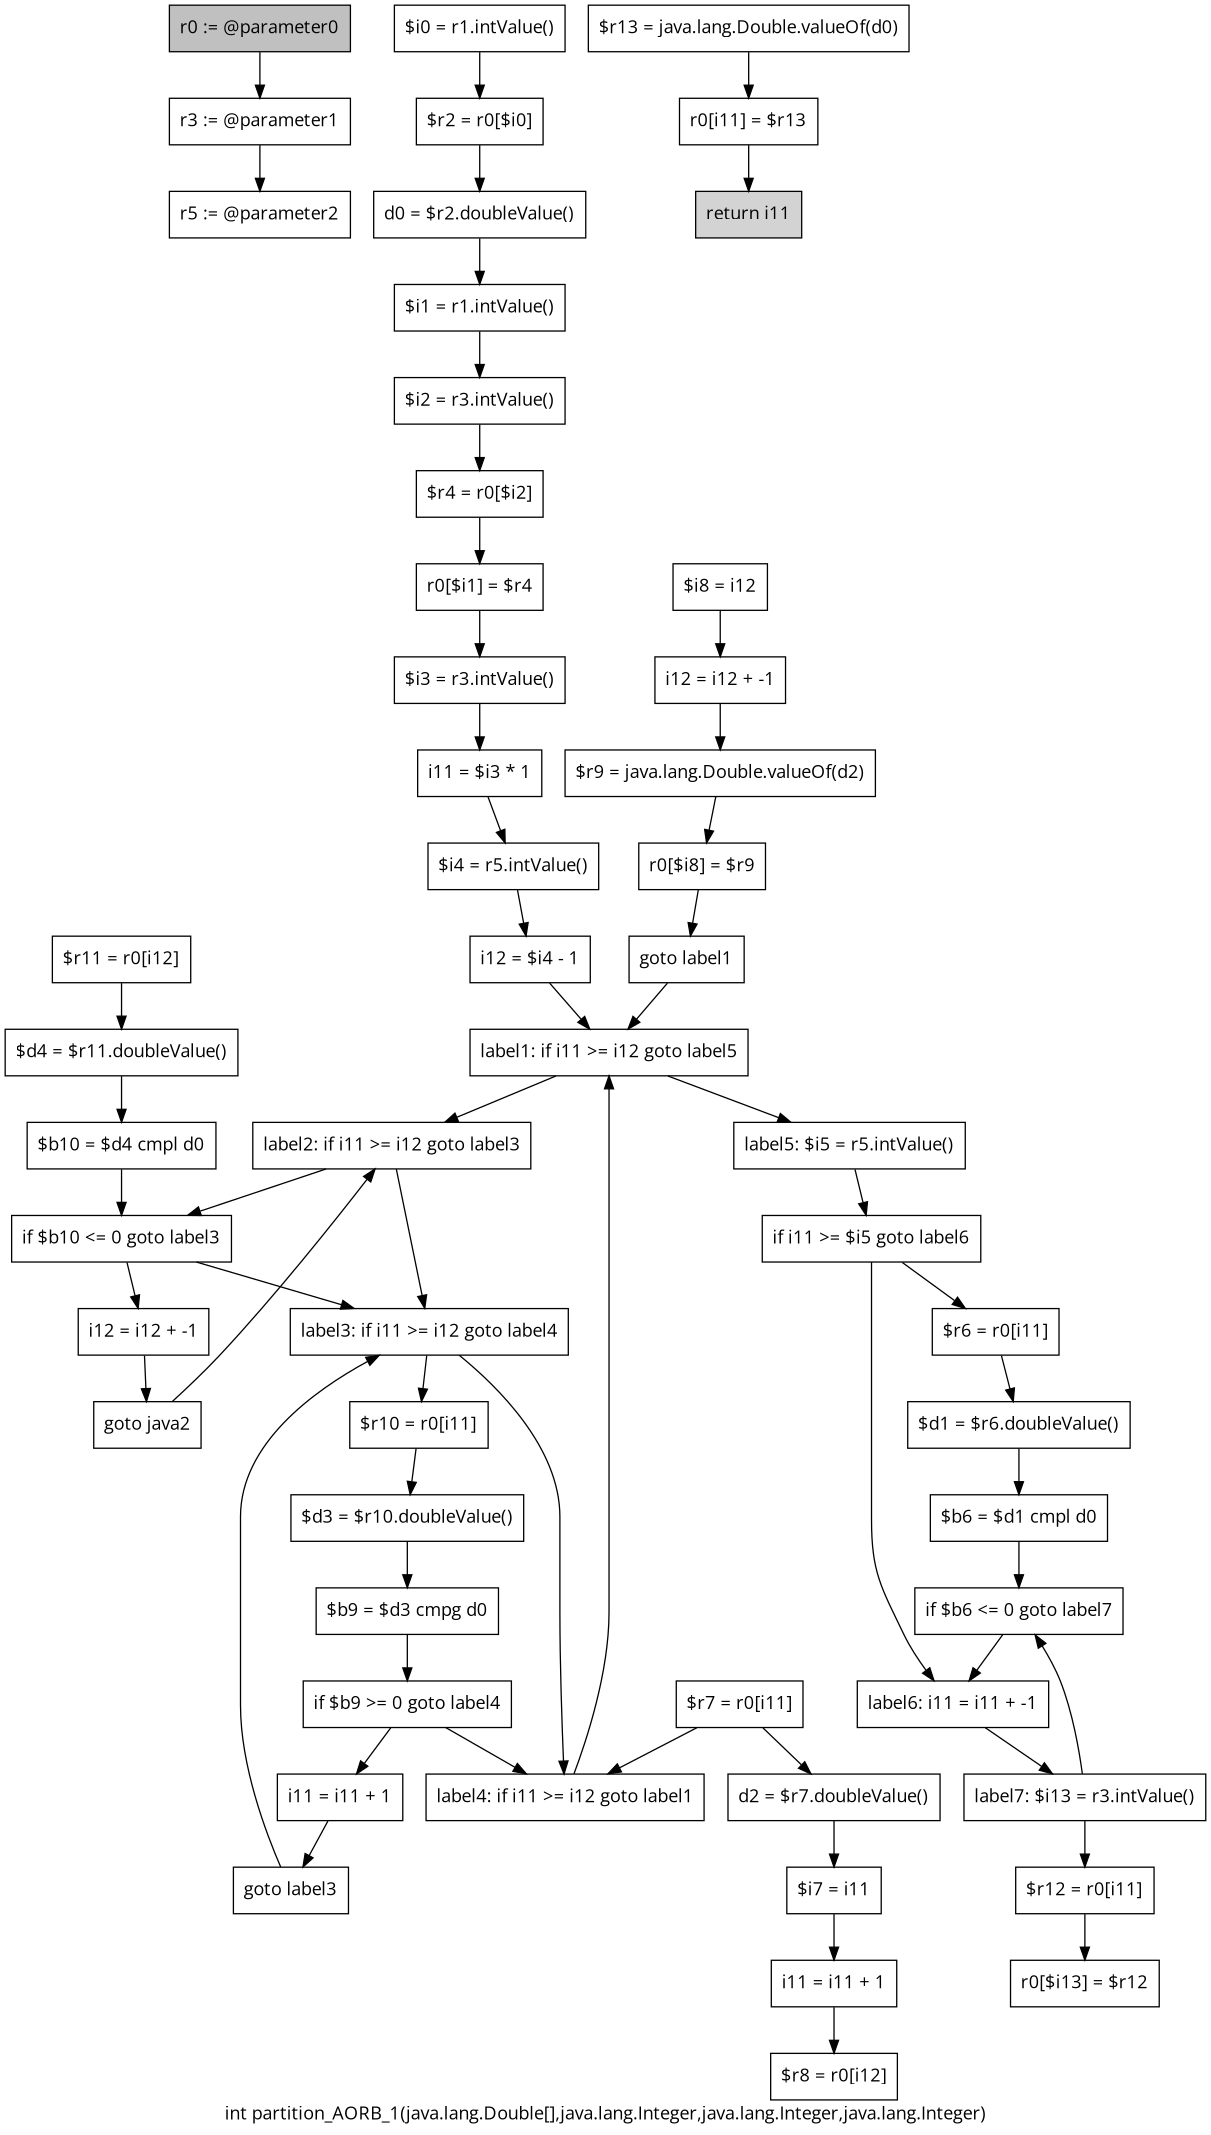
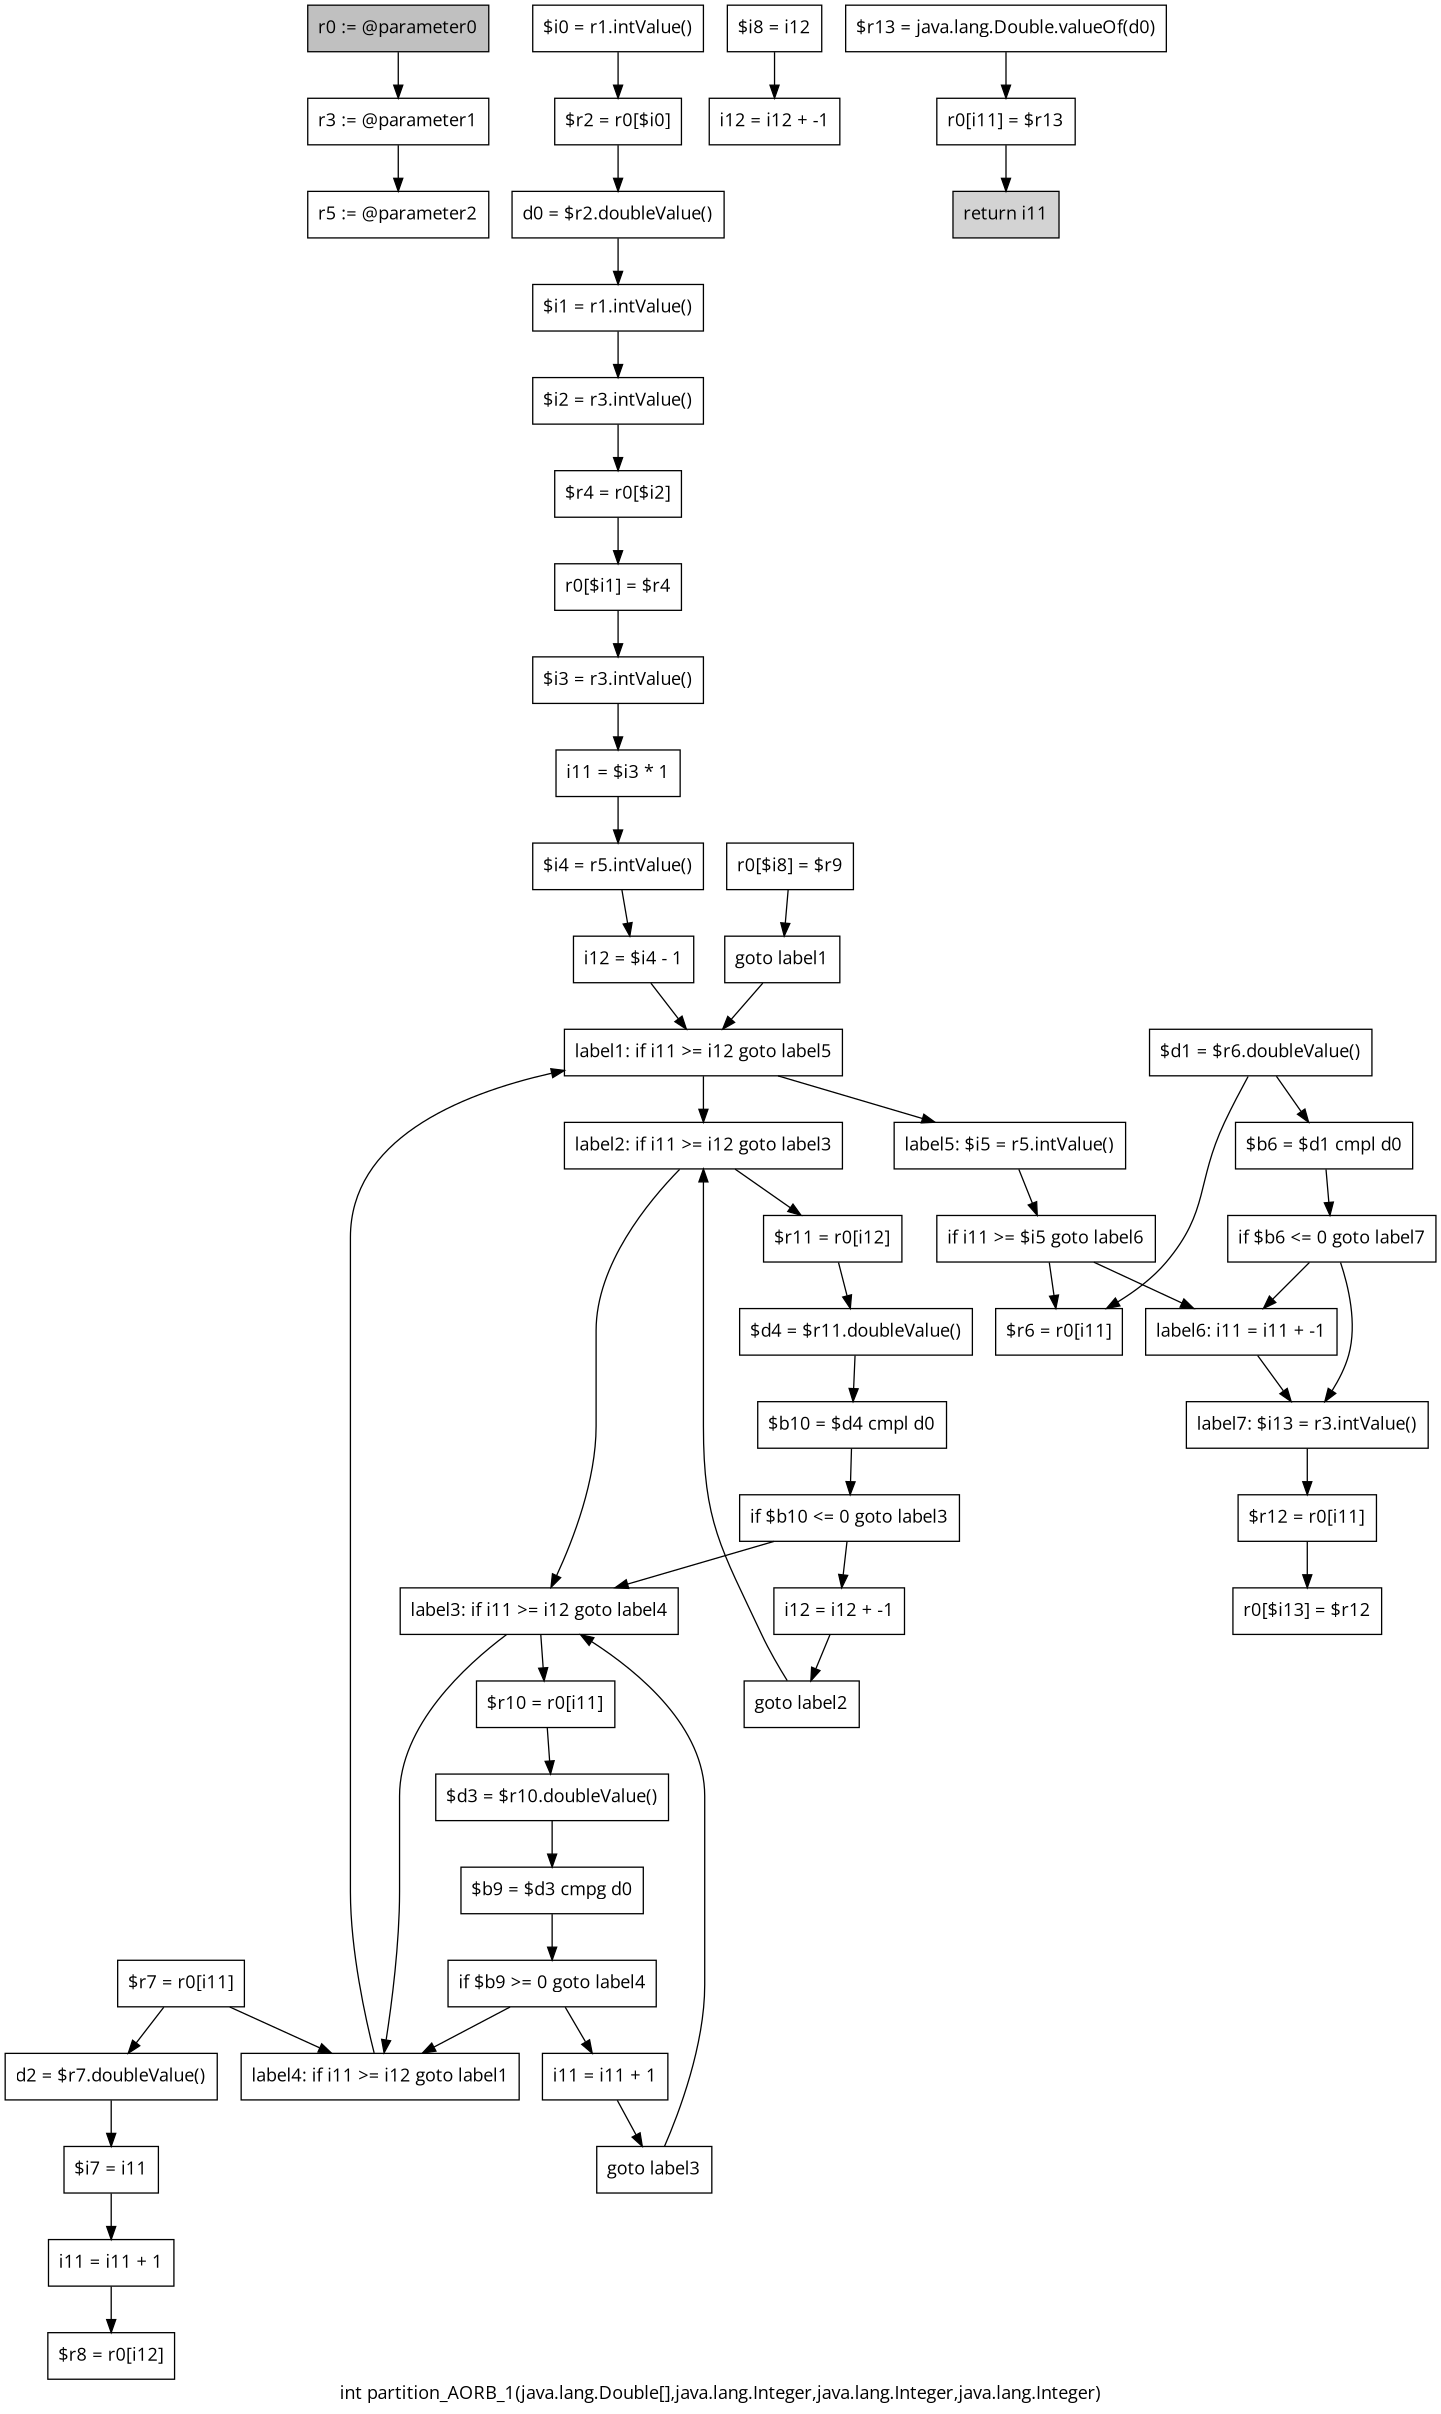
node "$r9 = java.lang.Double.valueOf(d2)": removed
edge "label2: if i11 >= i12 goto label3" -> "if $b10 <= 0 goto label3": now "label2: if i11 >= i12 goto label3" -> "$r11 = r0[i12]"
edge "$r6 = r0[i11]" -> "$d1 = $r6.doubleValue()": reversed
node "goto java2": label "goto java2" -> "goto label2"
edge "label7: $i13 = r3.intValue()" -> "if $b6 <= 0 goto label7": reversed
